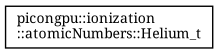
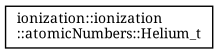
node "picongpu::ionization ::atomicNumbers::Helium_t": label "picongpu::ionization ::atomicNumbers::Helium_t" -> "ionization::ionization ::atomicNumbers::Helium_t"
